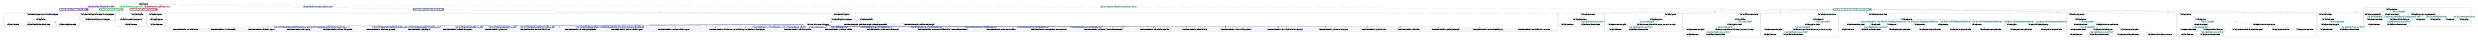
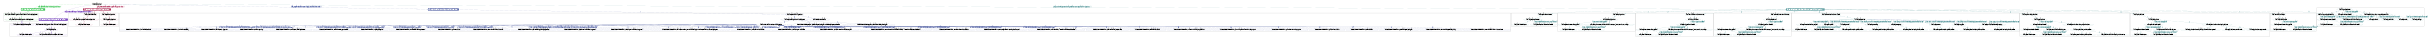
edge "[role] task-gather-facts" -> "[role] Create ssh config file from template": now "[role] Gather facts from each hypervisor in the deployment" -> "[role] Create ssh config file from template"
